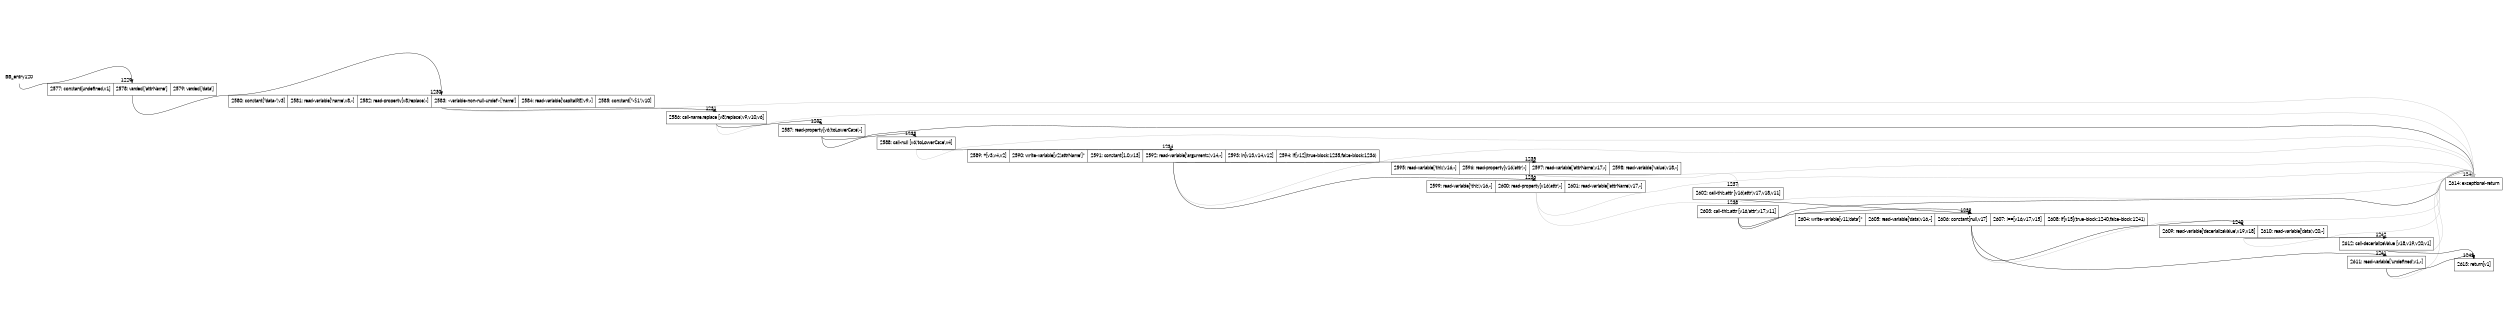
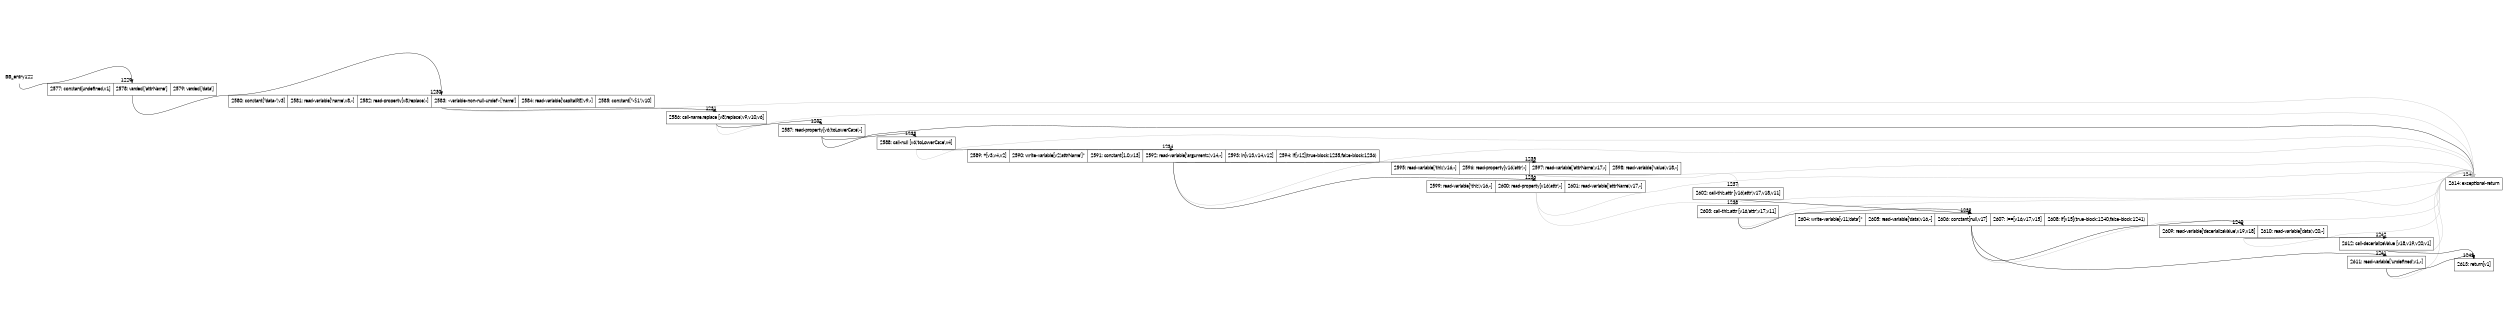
node "BB_entry120": label "BB_entry120" -> "BB_entry122"
edge "2603: call-this.attr [v16,'attr',v17,v11]" -> "2614: exceptional-return": color black -> gray
